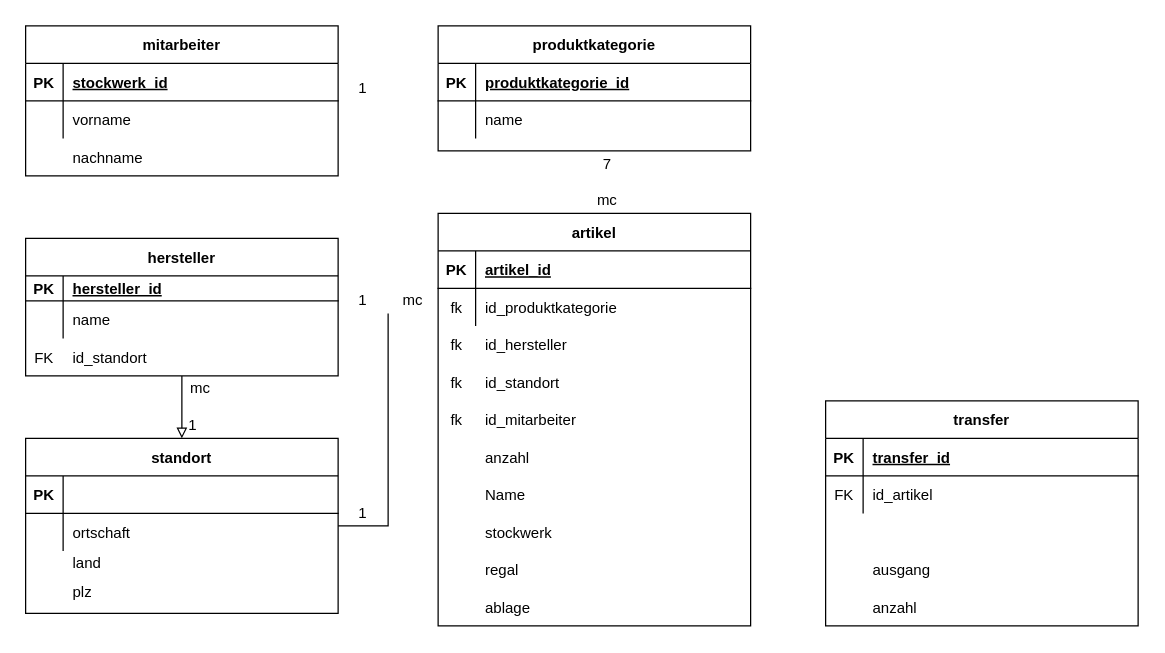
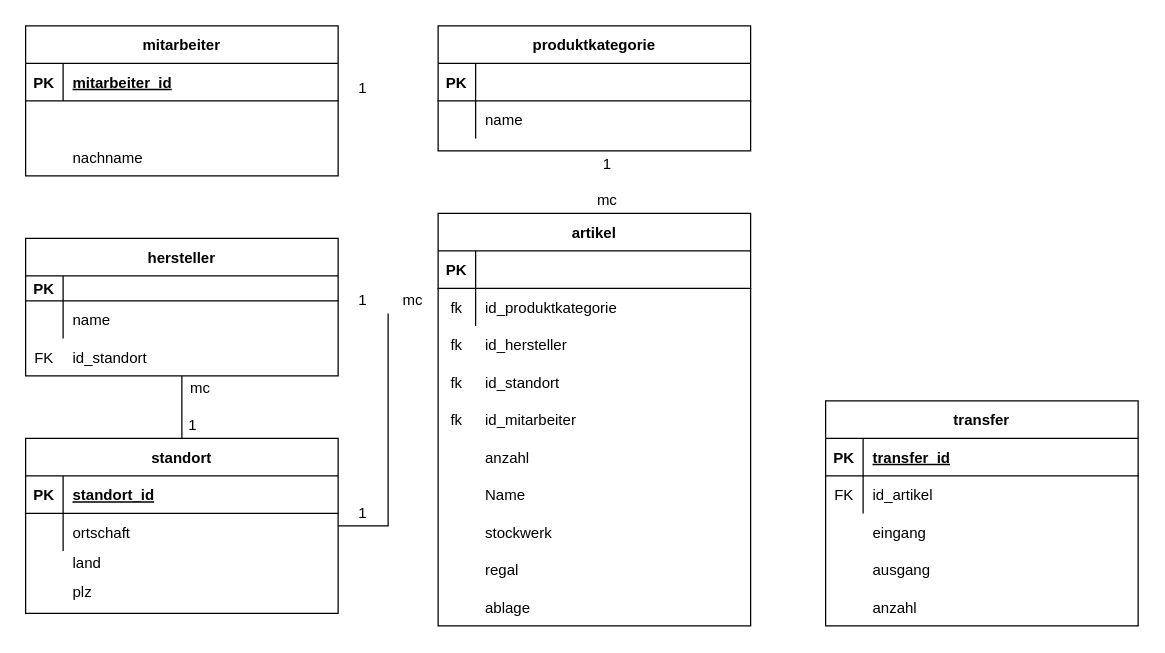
node "produktkategorie_id": removed
node "stockwerk_id": label "stockwerk_id" -> "mitarbeiter_id"
node "vorname": removed
node "7 mc": label "7 mc" -> "1 mc"
node "artikel_id": removed
node "hersteller_id": removed
edge "hersteller" -> "standort": arrowhead block -> none
node "standort_id": added
node "eingang": added
